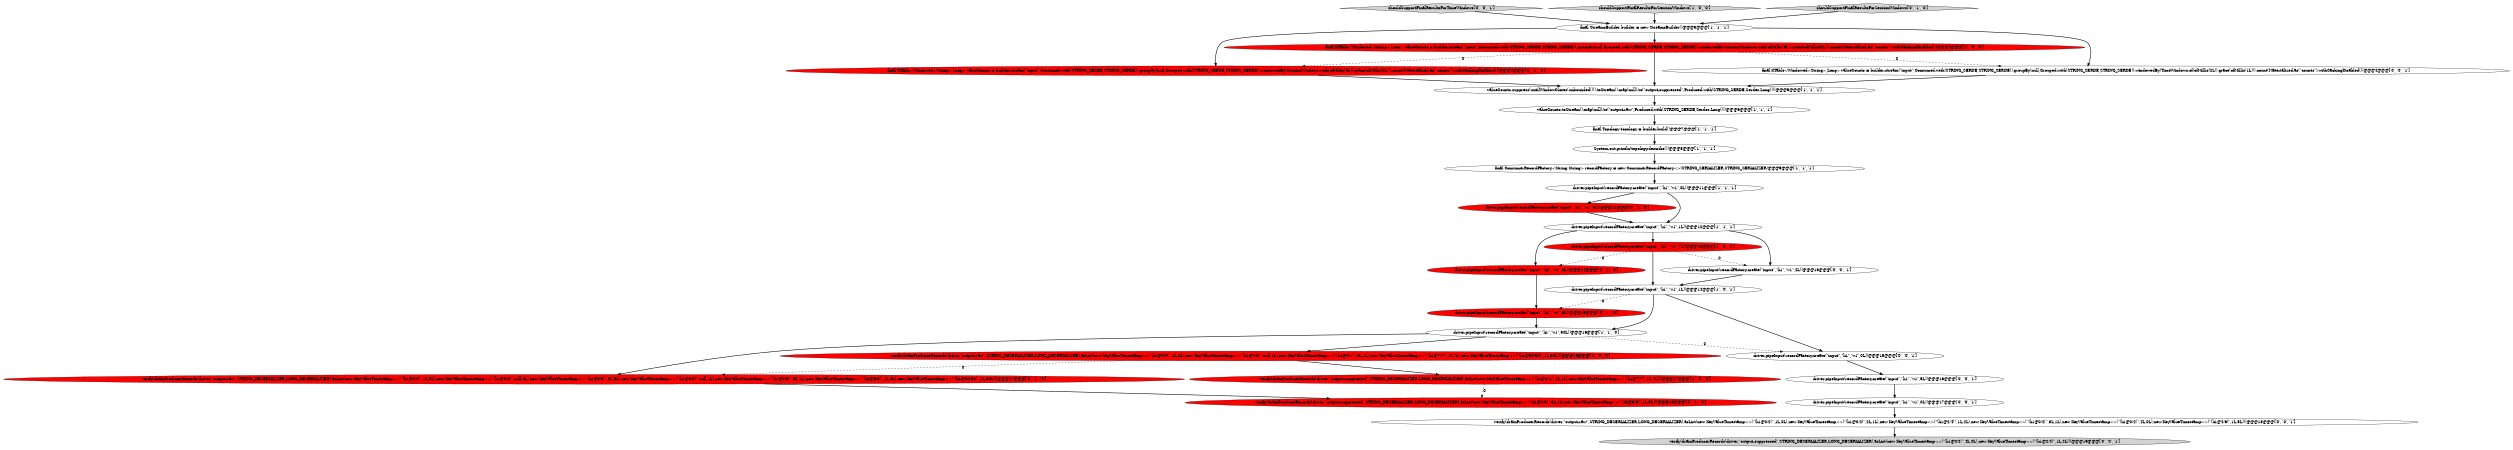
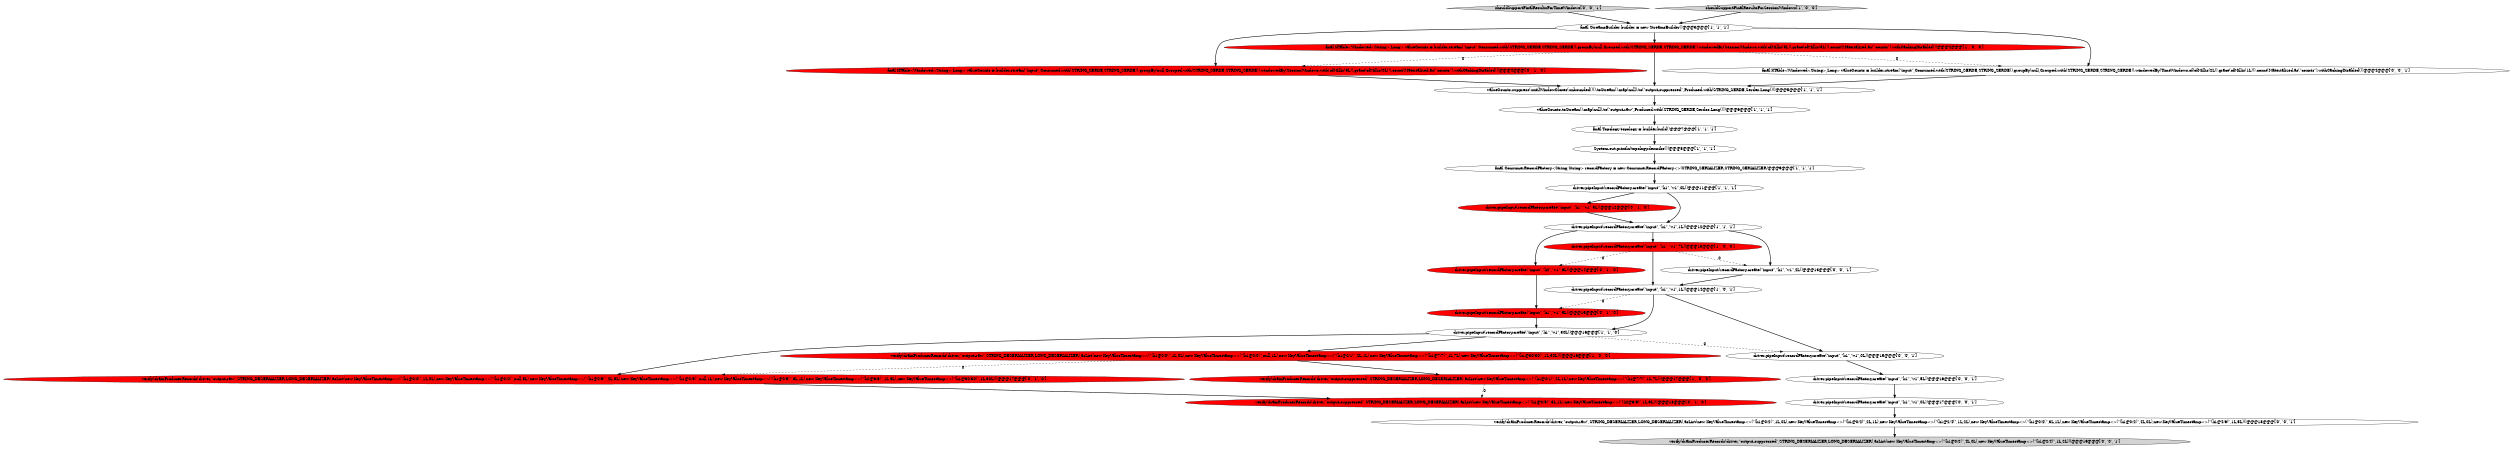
node "shouldSupportFinalResultsForSessionWindows['0', '1', '0']": removed
